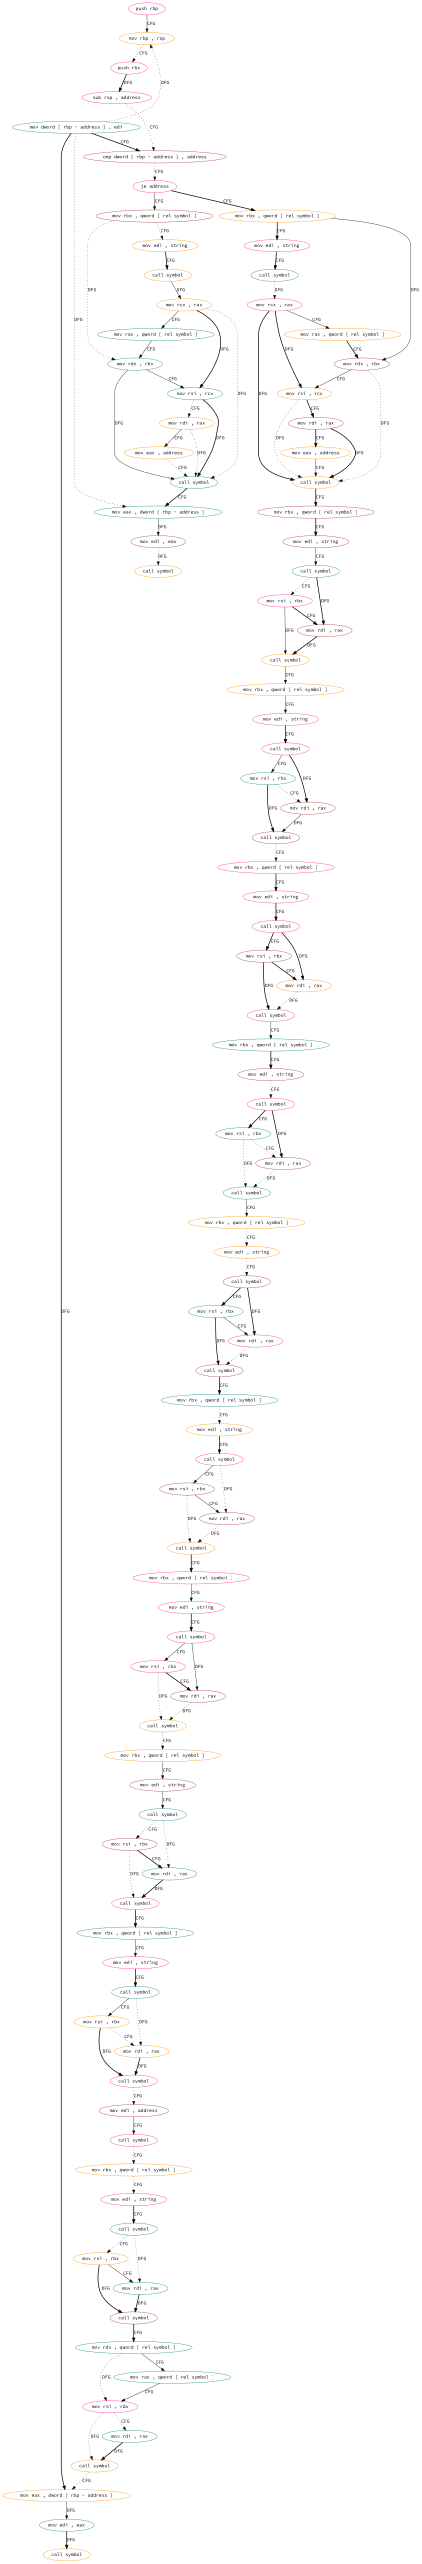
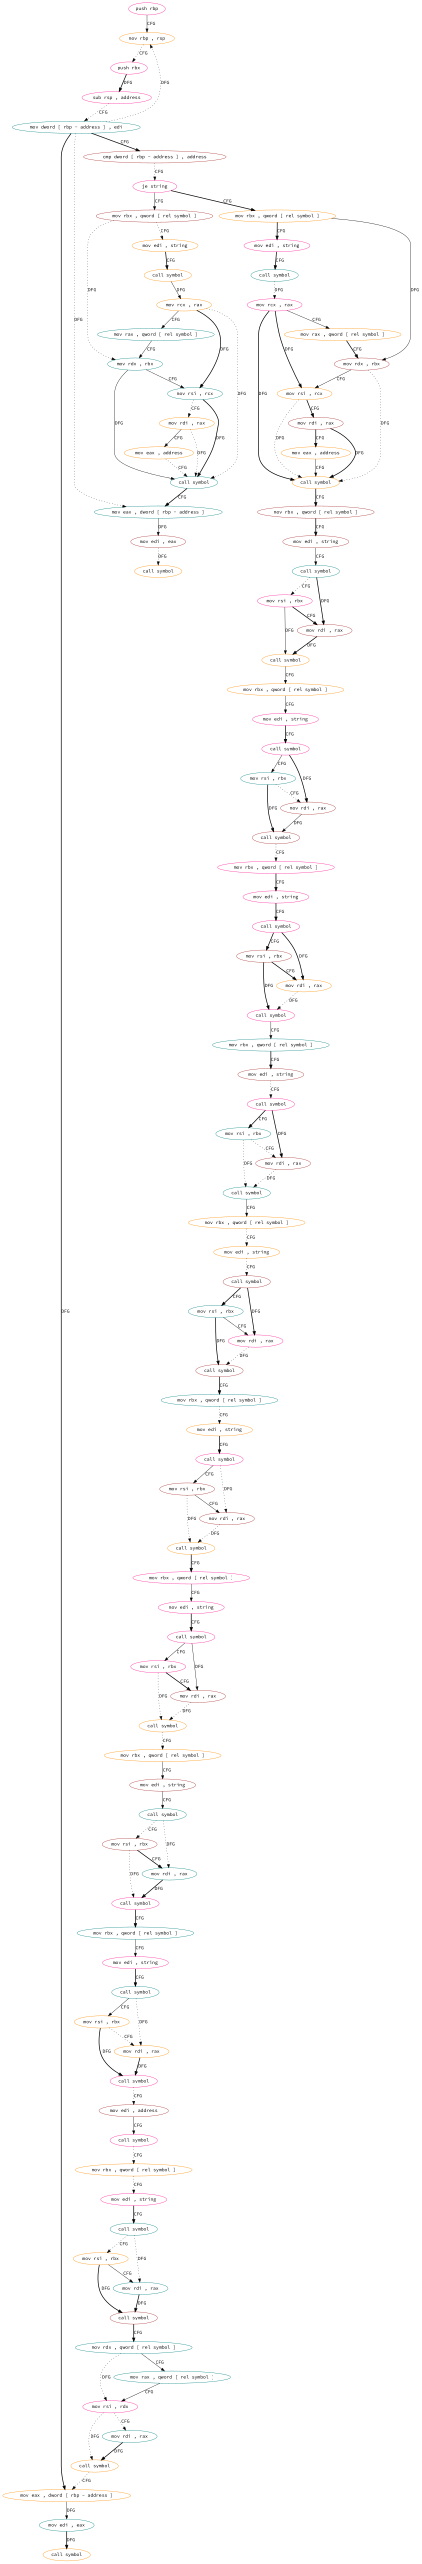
edge "sub rsp , address" -> "cmp dword [ rbp - address ] , address": now "sub rsp , address" -> "mov dword [ rbp - address ] , edi"
node "je address": label "je address" -> "je string"
